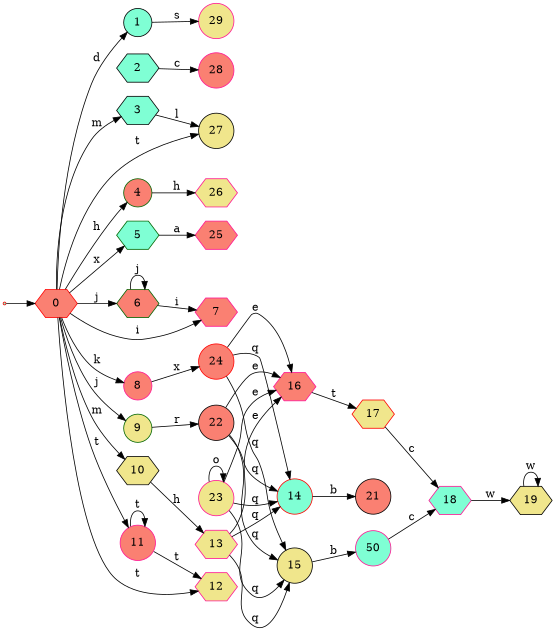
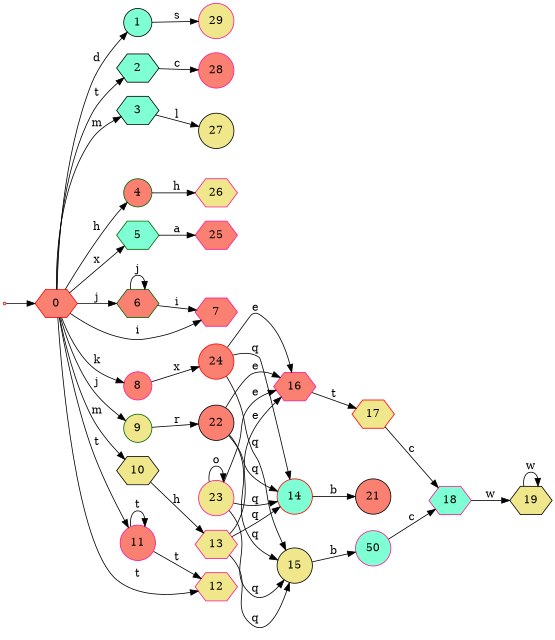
edge "0" -> "27": now "0" -> "2"
